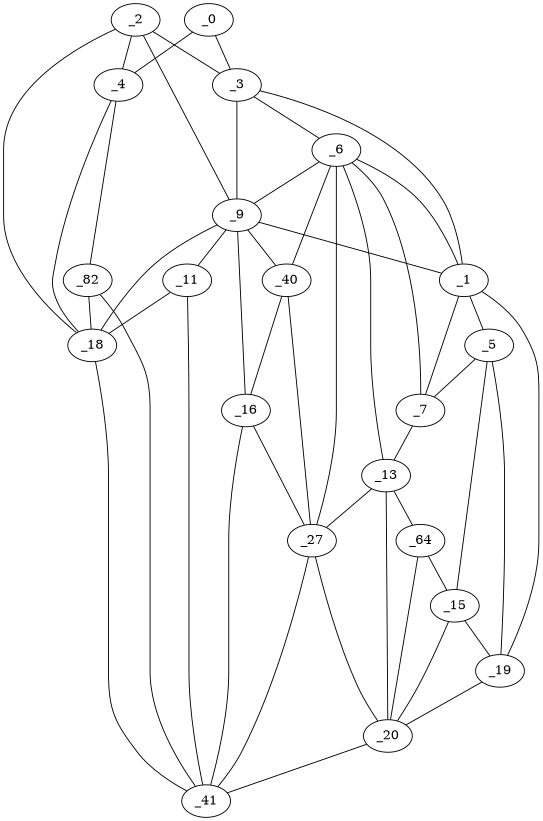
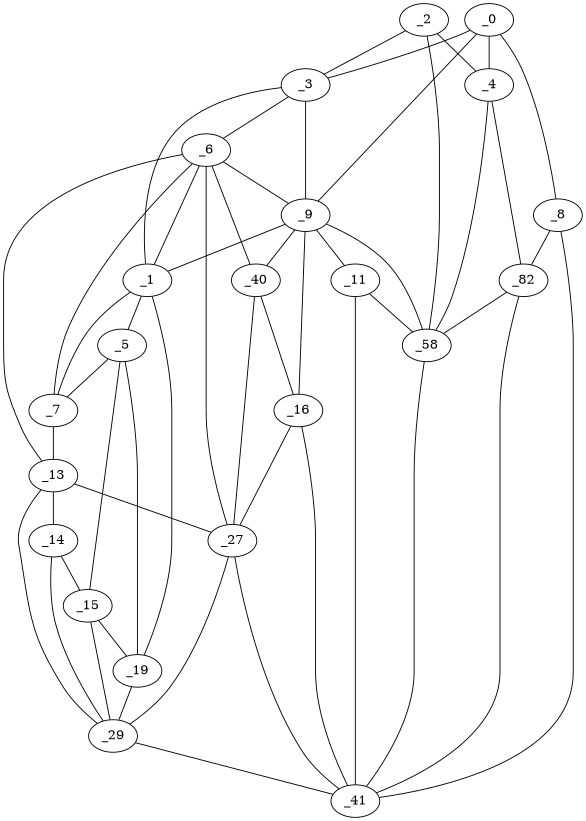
edge "_2" -- "_9": now "_0" -- "_9"
node "_8": added
node "_18": label "_18" -> "_58"
node "_64": label "_64" -> "_14"
node "_20": label "_20" -> "_29"
